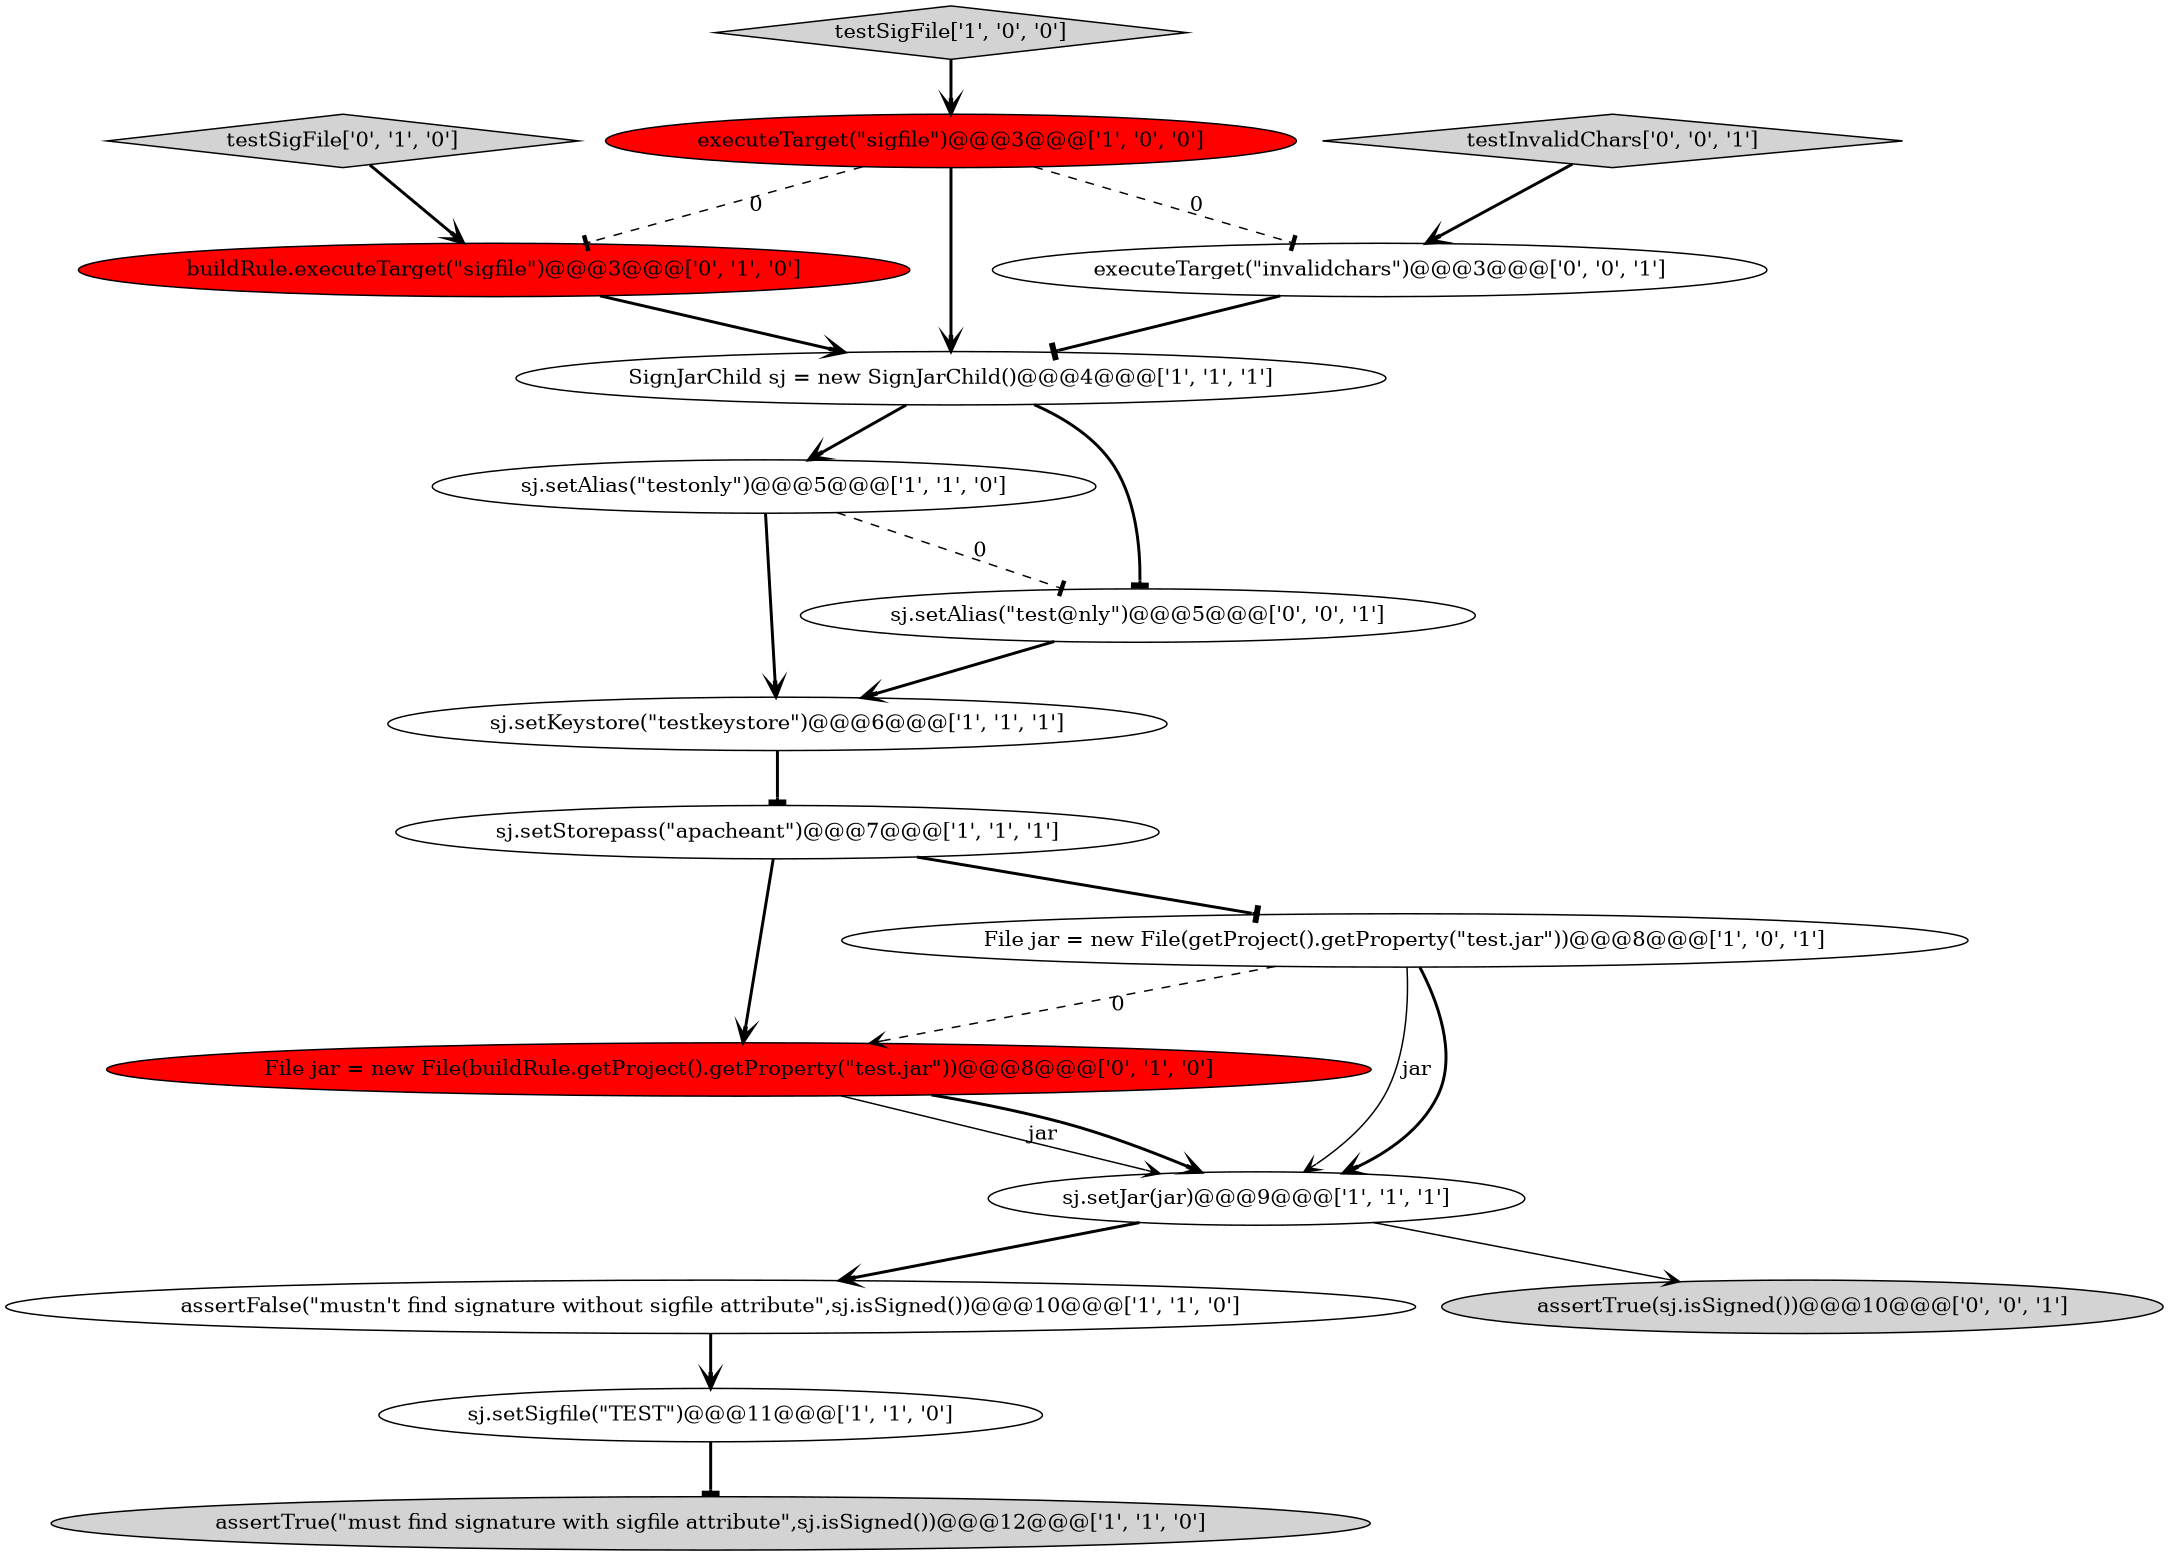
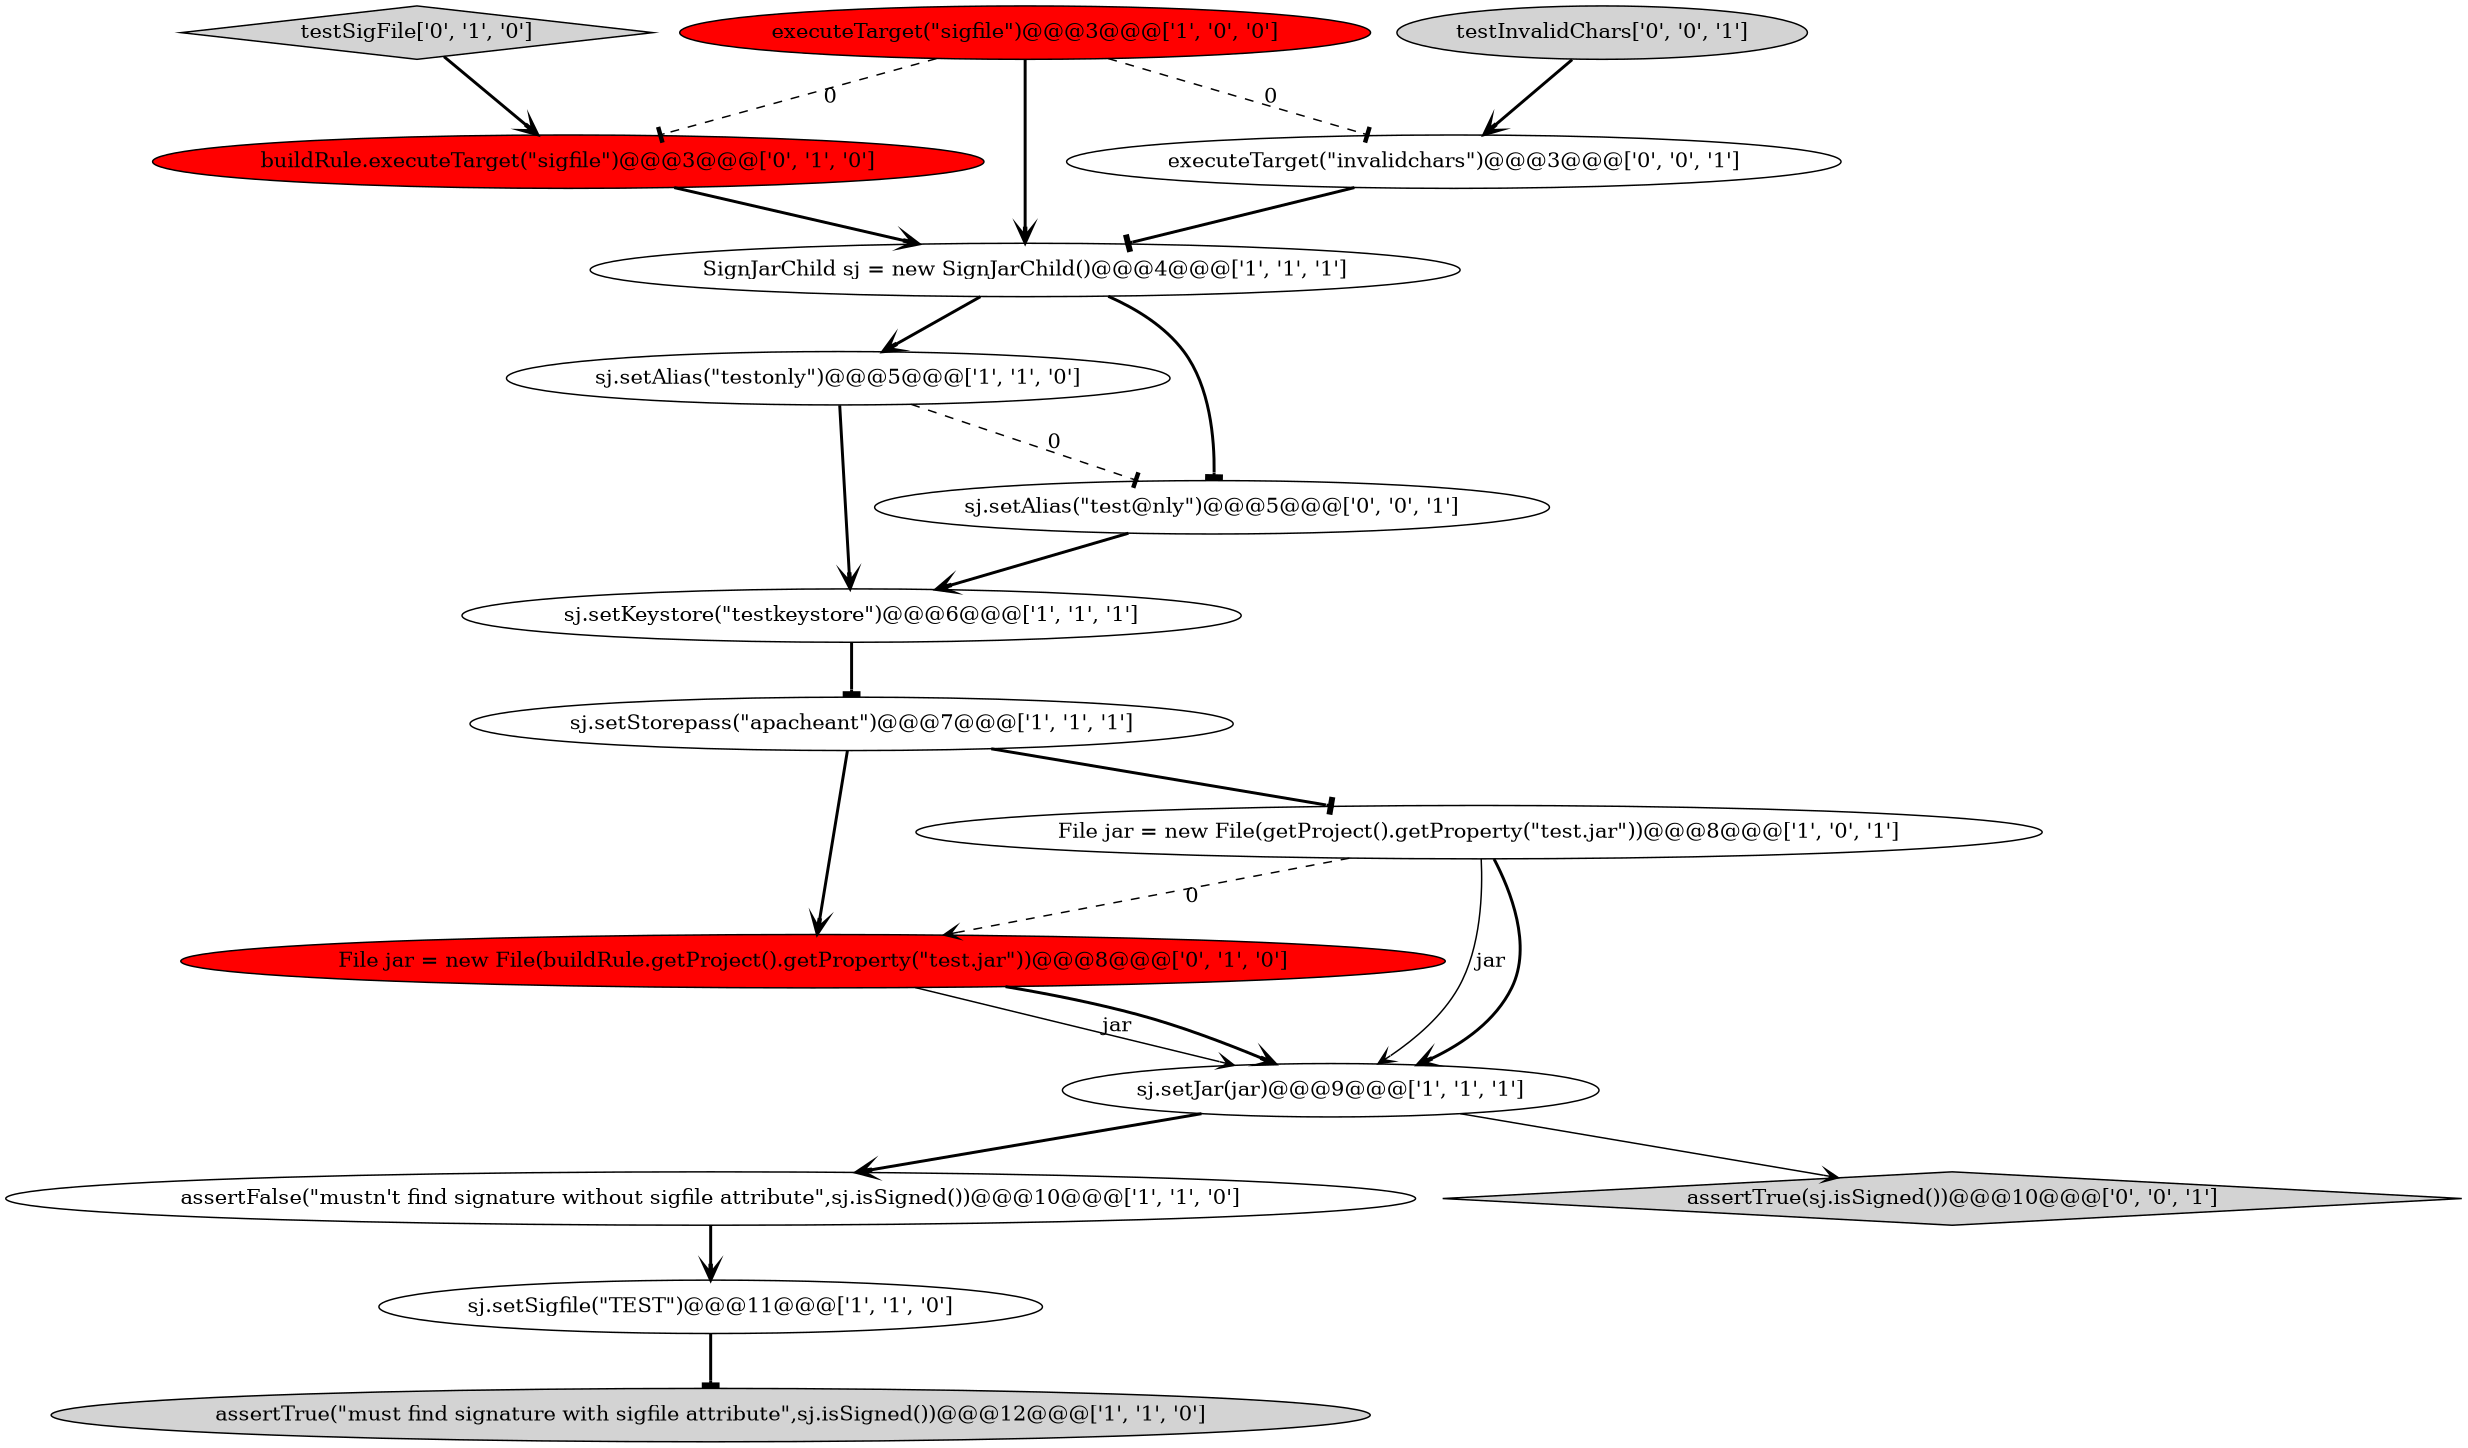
node "testSigFile['1', '0', '0']": removed
node "testInvalidChars['0', '0', '1']": shape diamond -> ellipse
node "assertTrue(sj.isSigned())@@@10@@@['0', '0', '1']": shape ellipse -> diamond
